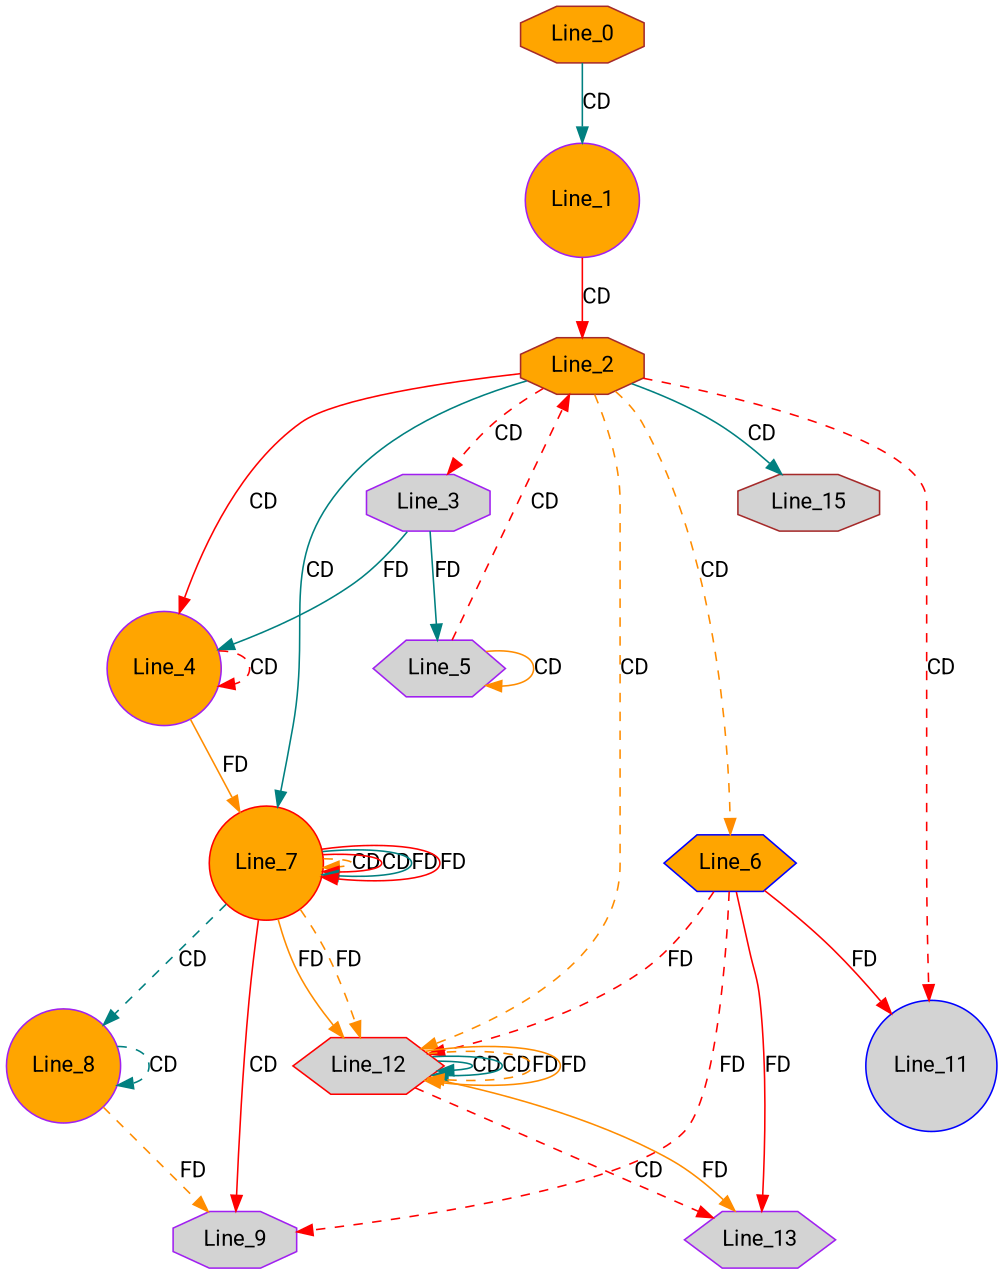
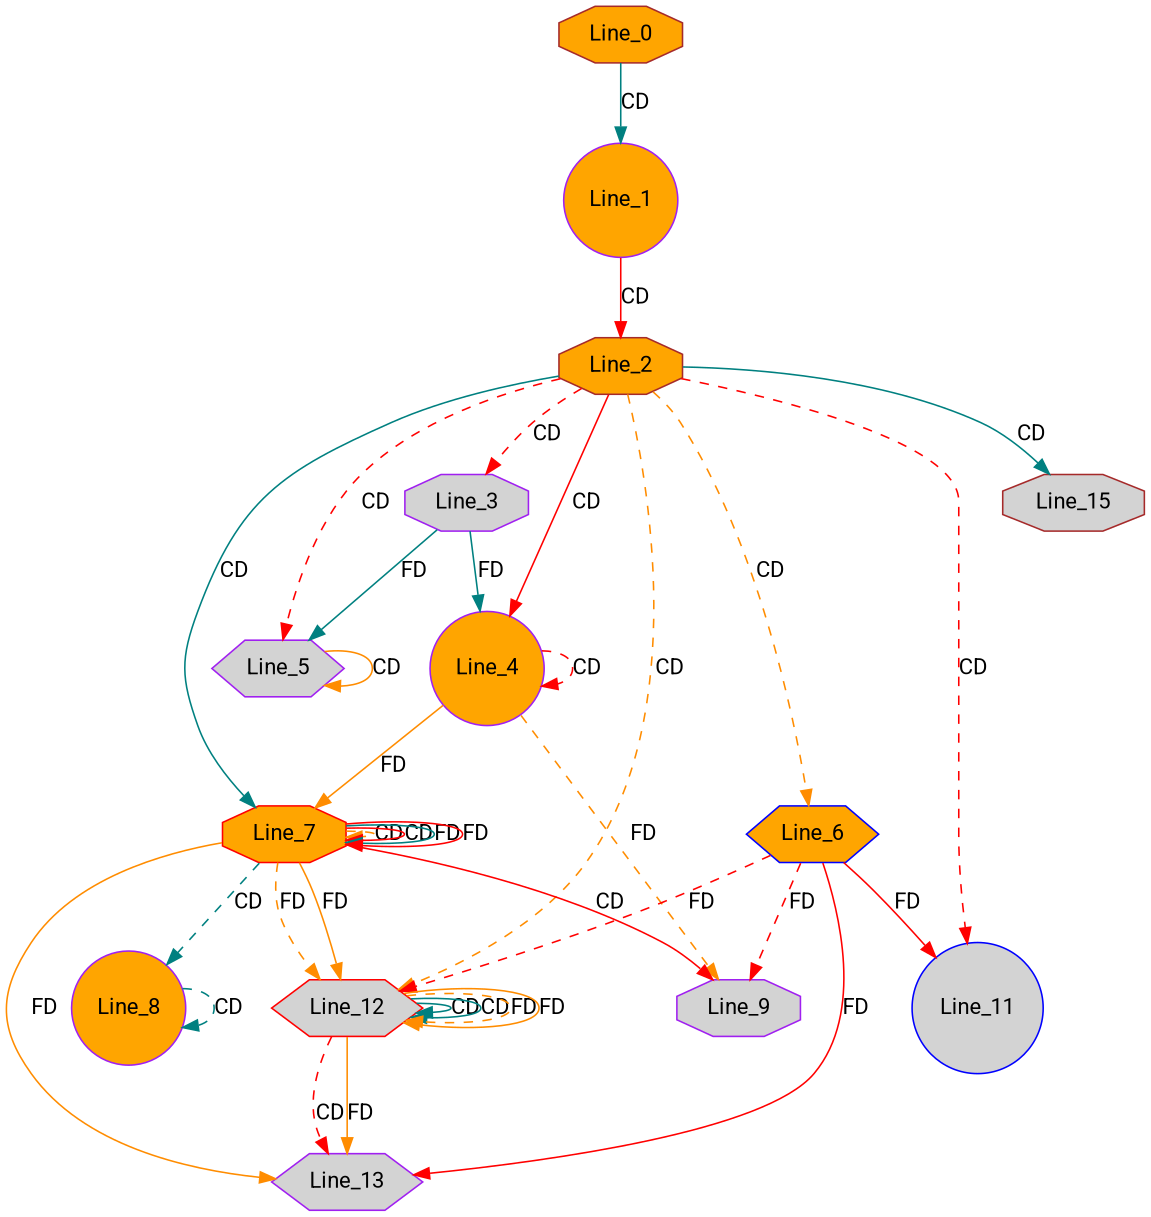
edge "Line_5" -> "Line_2": reversed
node "Line_7": shape circle -> octagon
edge "Line_7" -> "Line_13": added, label "FD"
edge "Line_8" -> "Line_9": now "Line_4" -> "Line_9"
